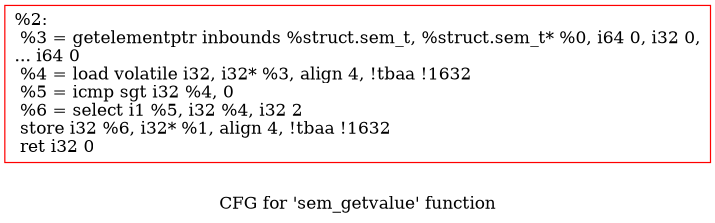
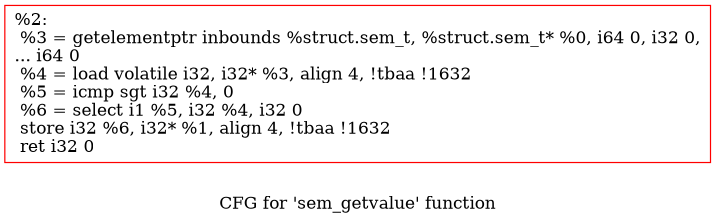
node "%2:": text "%6 = select i1 %5, i32 %4, i32 2" -> "%6 = select i1 %5, i32 %4, i32 0"
